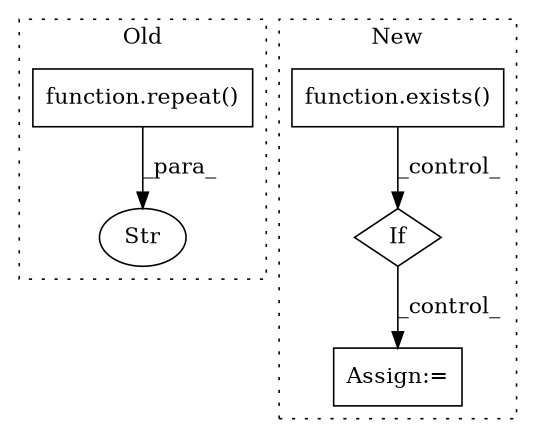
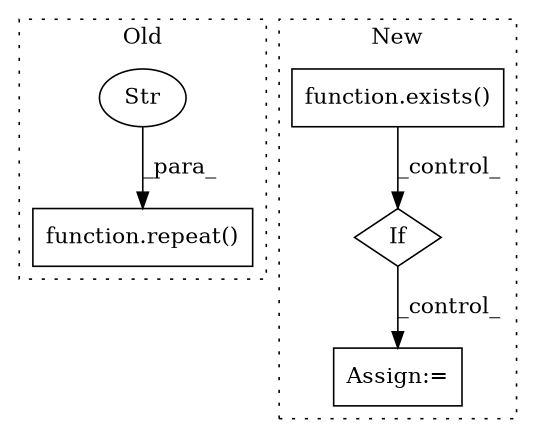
edge "function.repeat()" -> "Str": reversed
